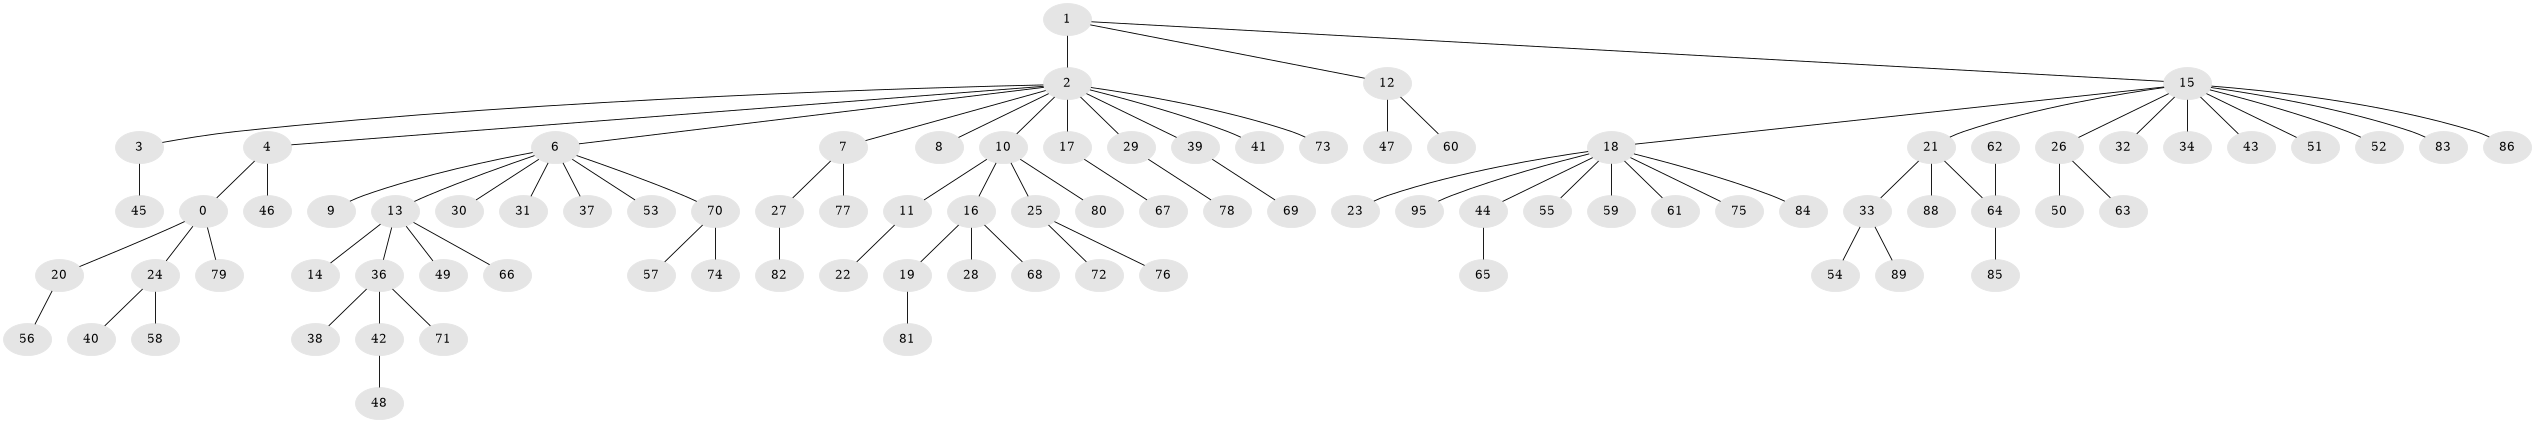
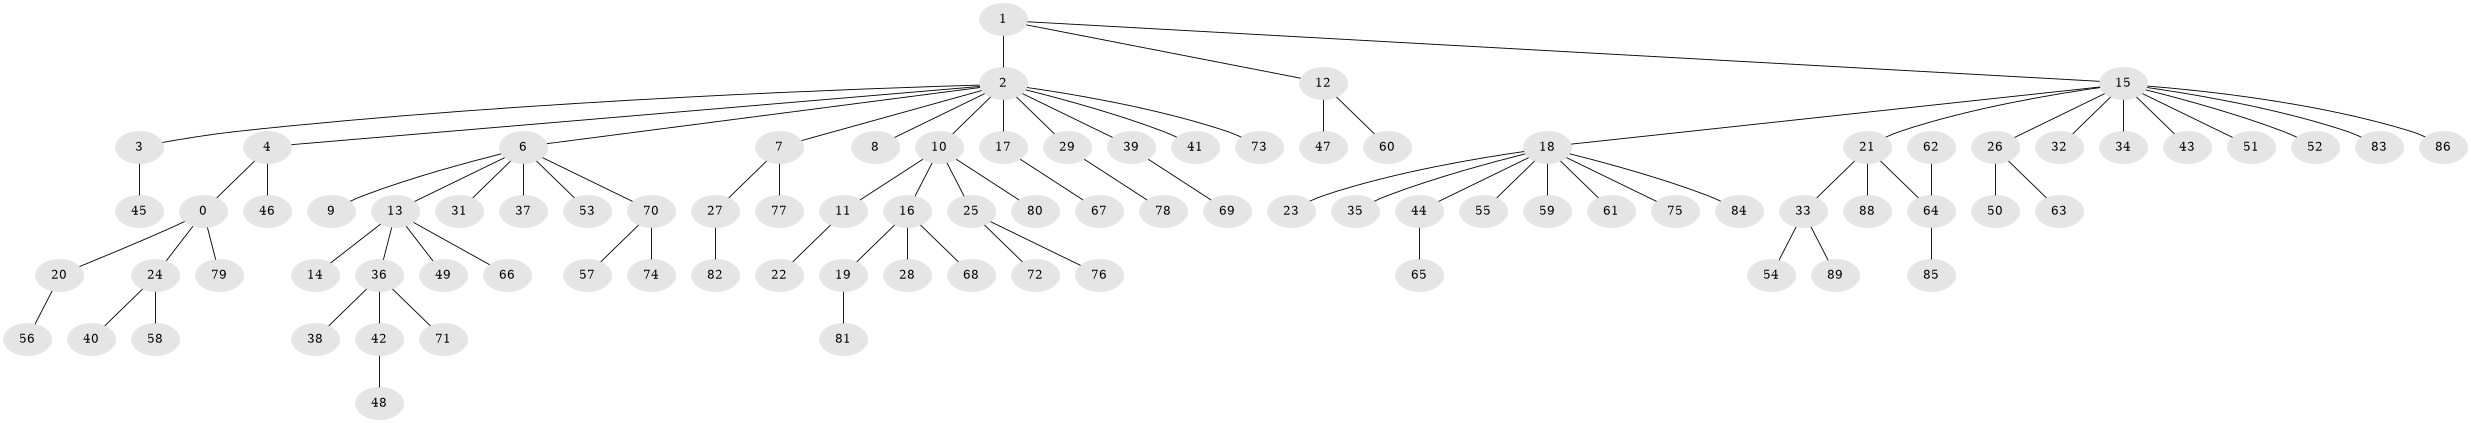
node "30": removed
node "95": label "95" -> "35"
